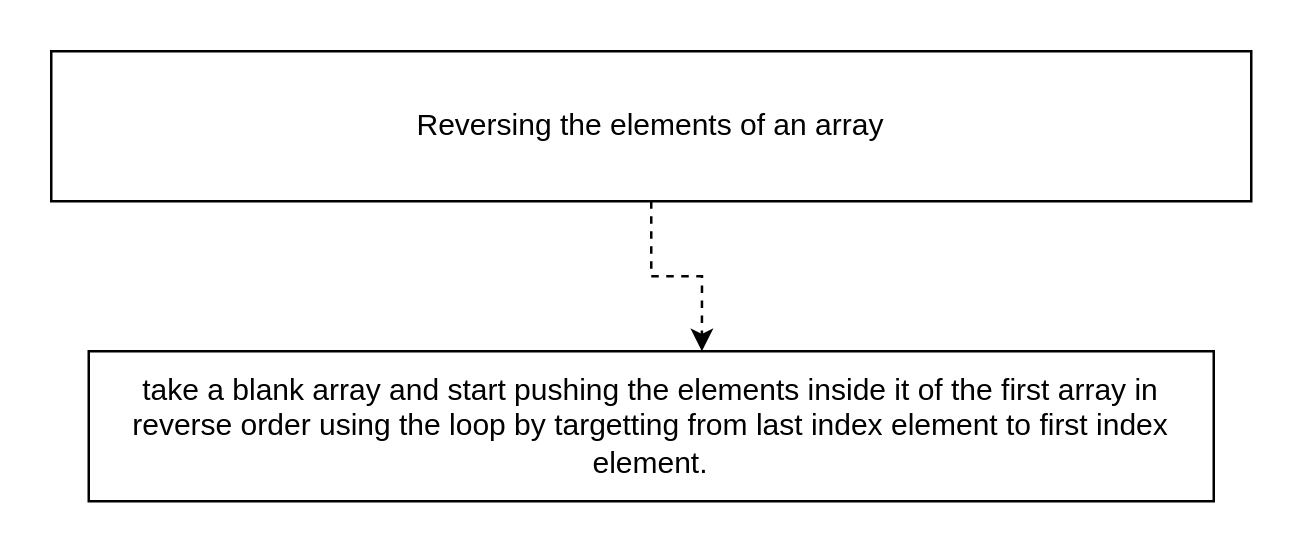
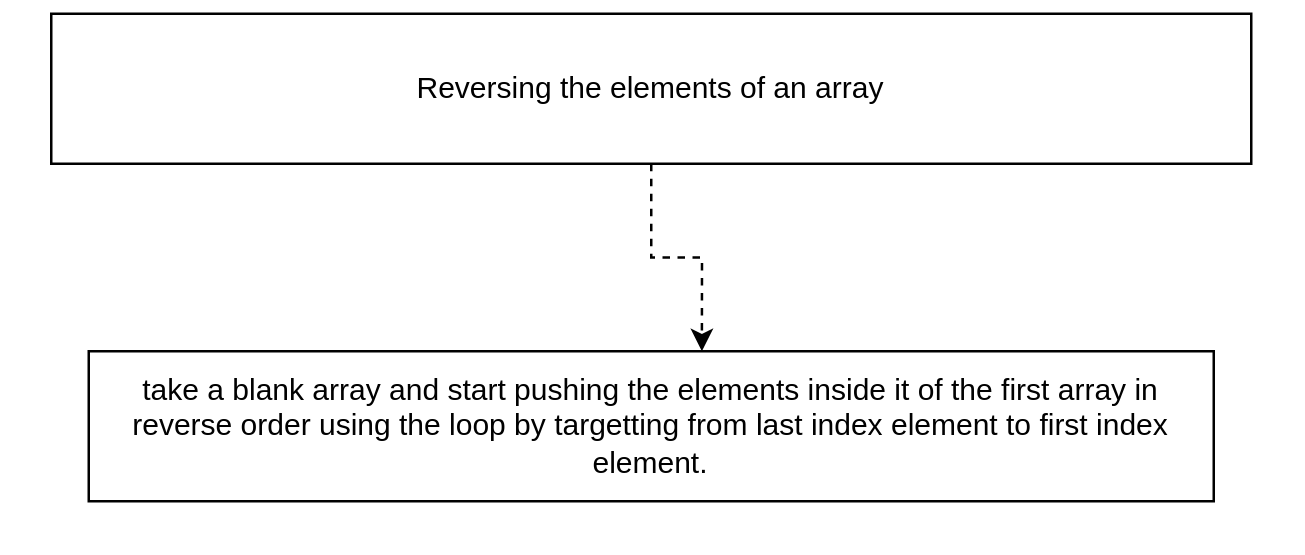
node "Reversing the elements of an array": moved (651, 126) -> (651, 89)
